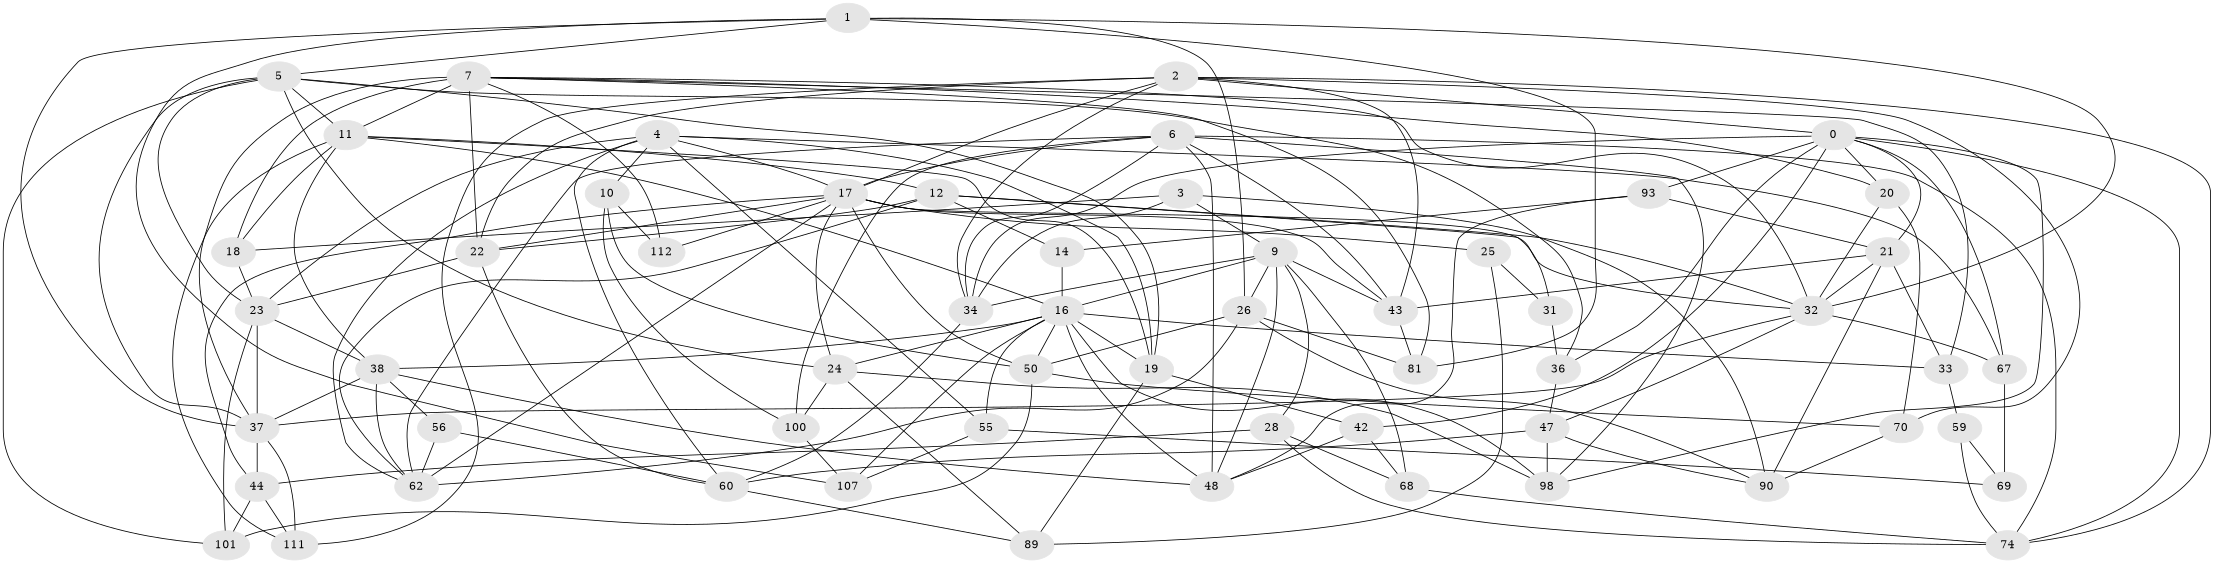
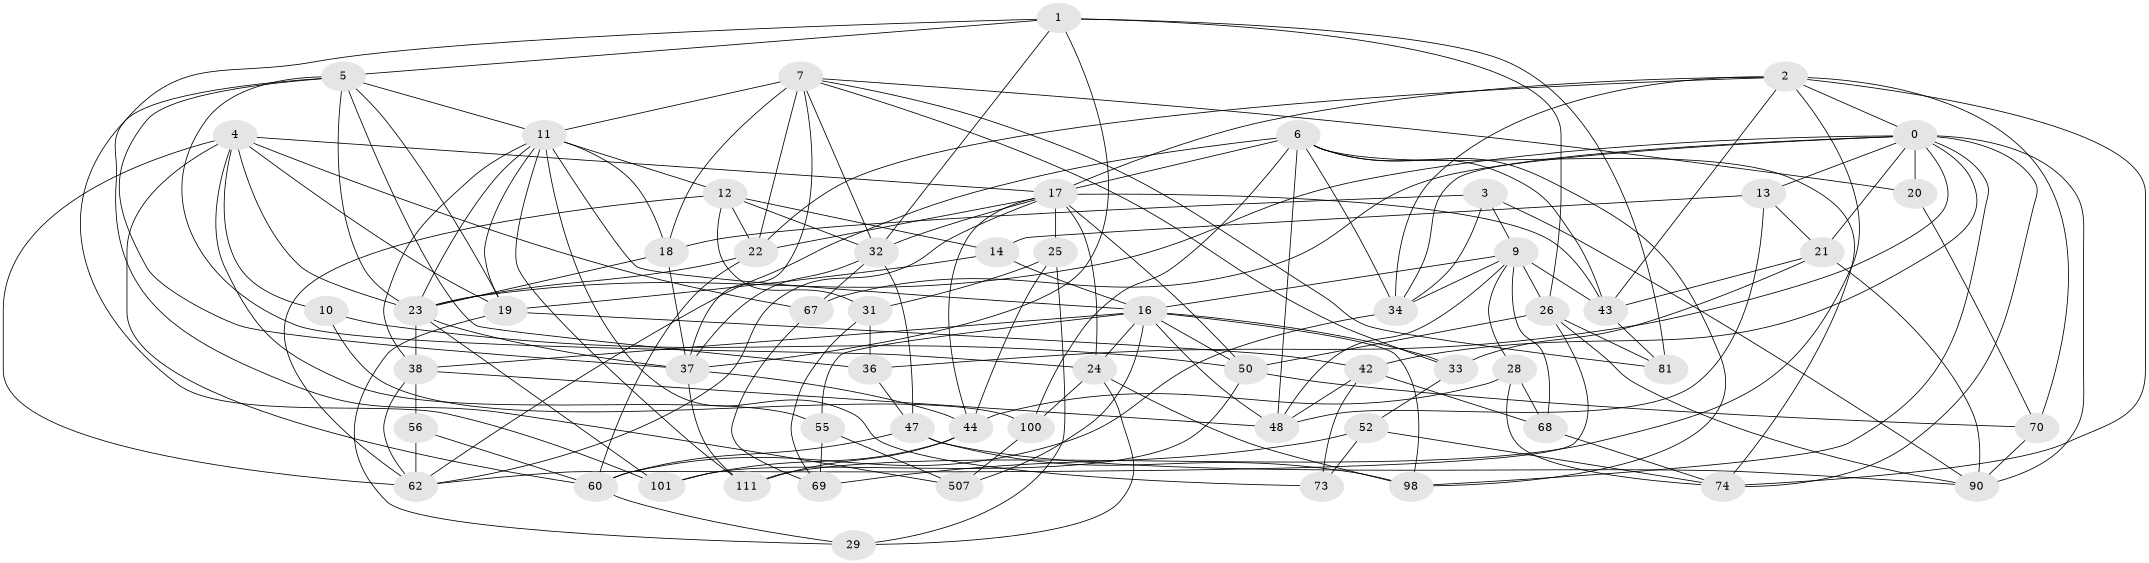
node "93": label "93" -> "13"
edge "11" -- "23": added
edge "0" -- "23": added
node "112": removed
edge "20" -- "32": removed
edge "21" -- "32": removed
edge "0" -- "90": added
edge "25" -- "44": added
edge "16" -- "19": now "14" -- "19"
edge "31" -- "69": added
edge "38" -- "37": now "18" -- "37"
node "59": label "59" -> "52"
node "107": label "107" -> "507"
node "73": added
node "89": label "89" -> "29"
